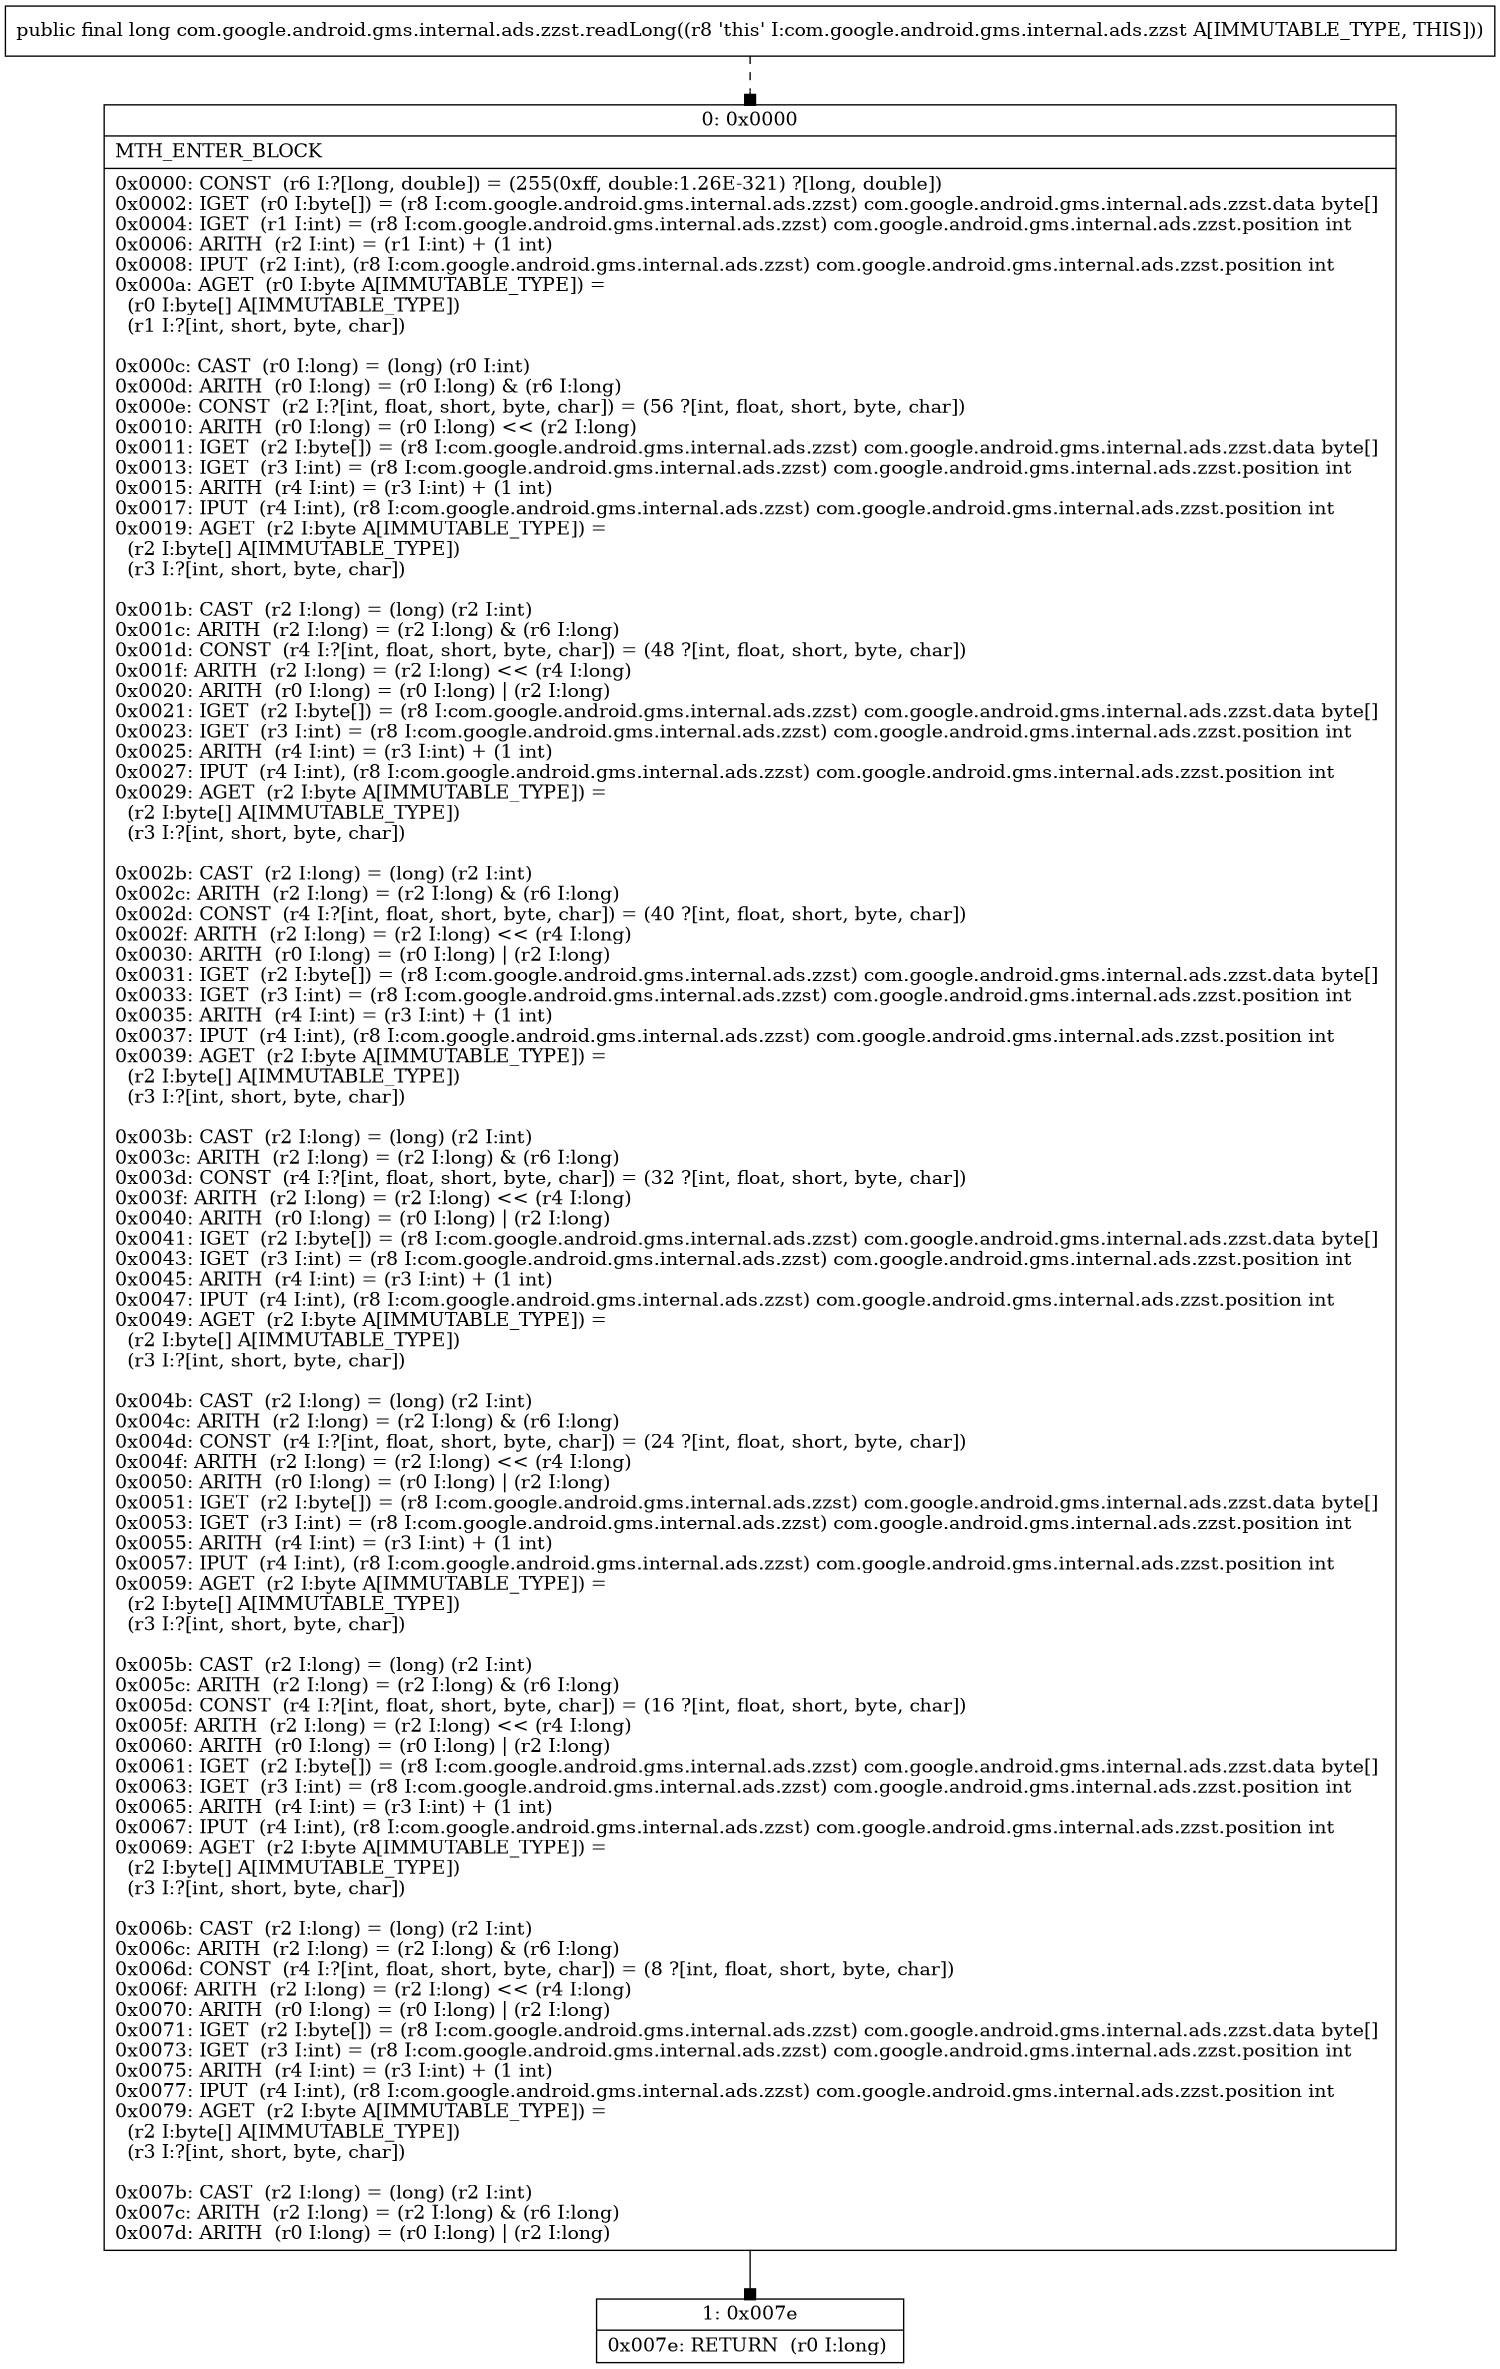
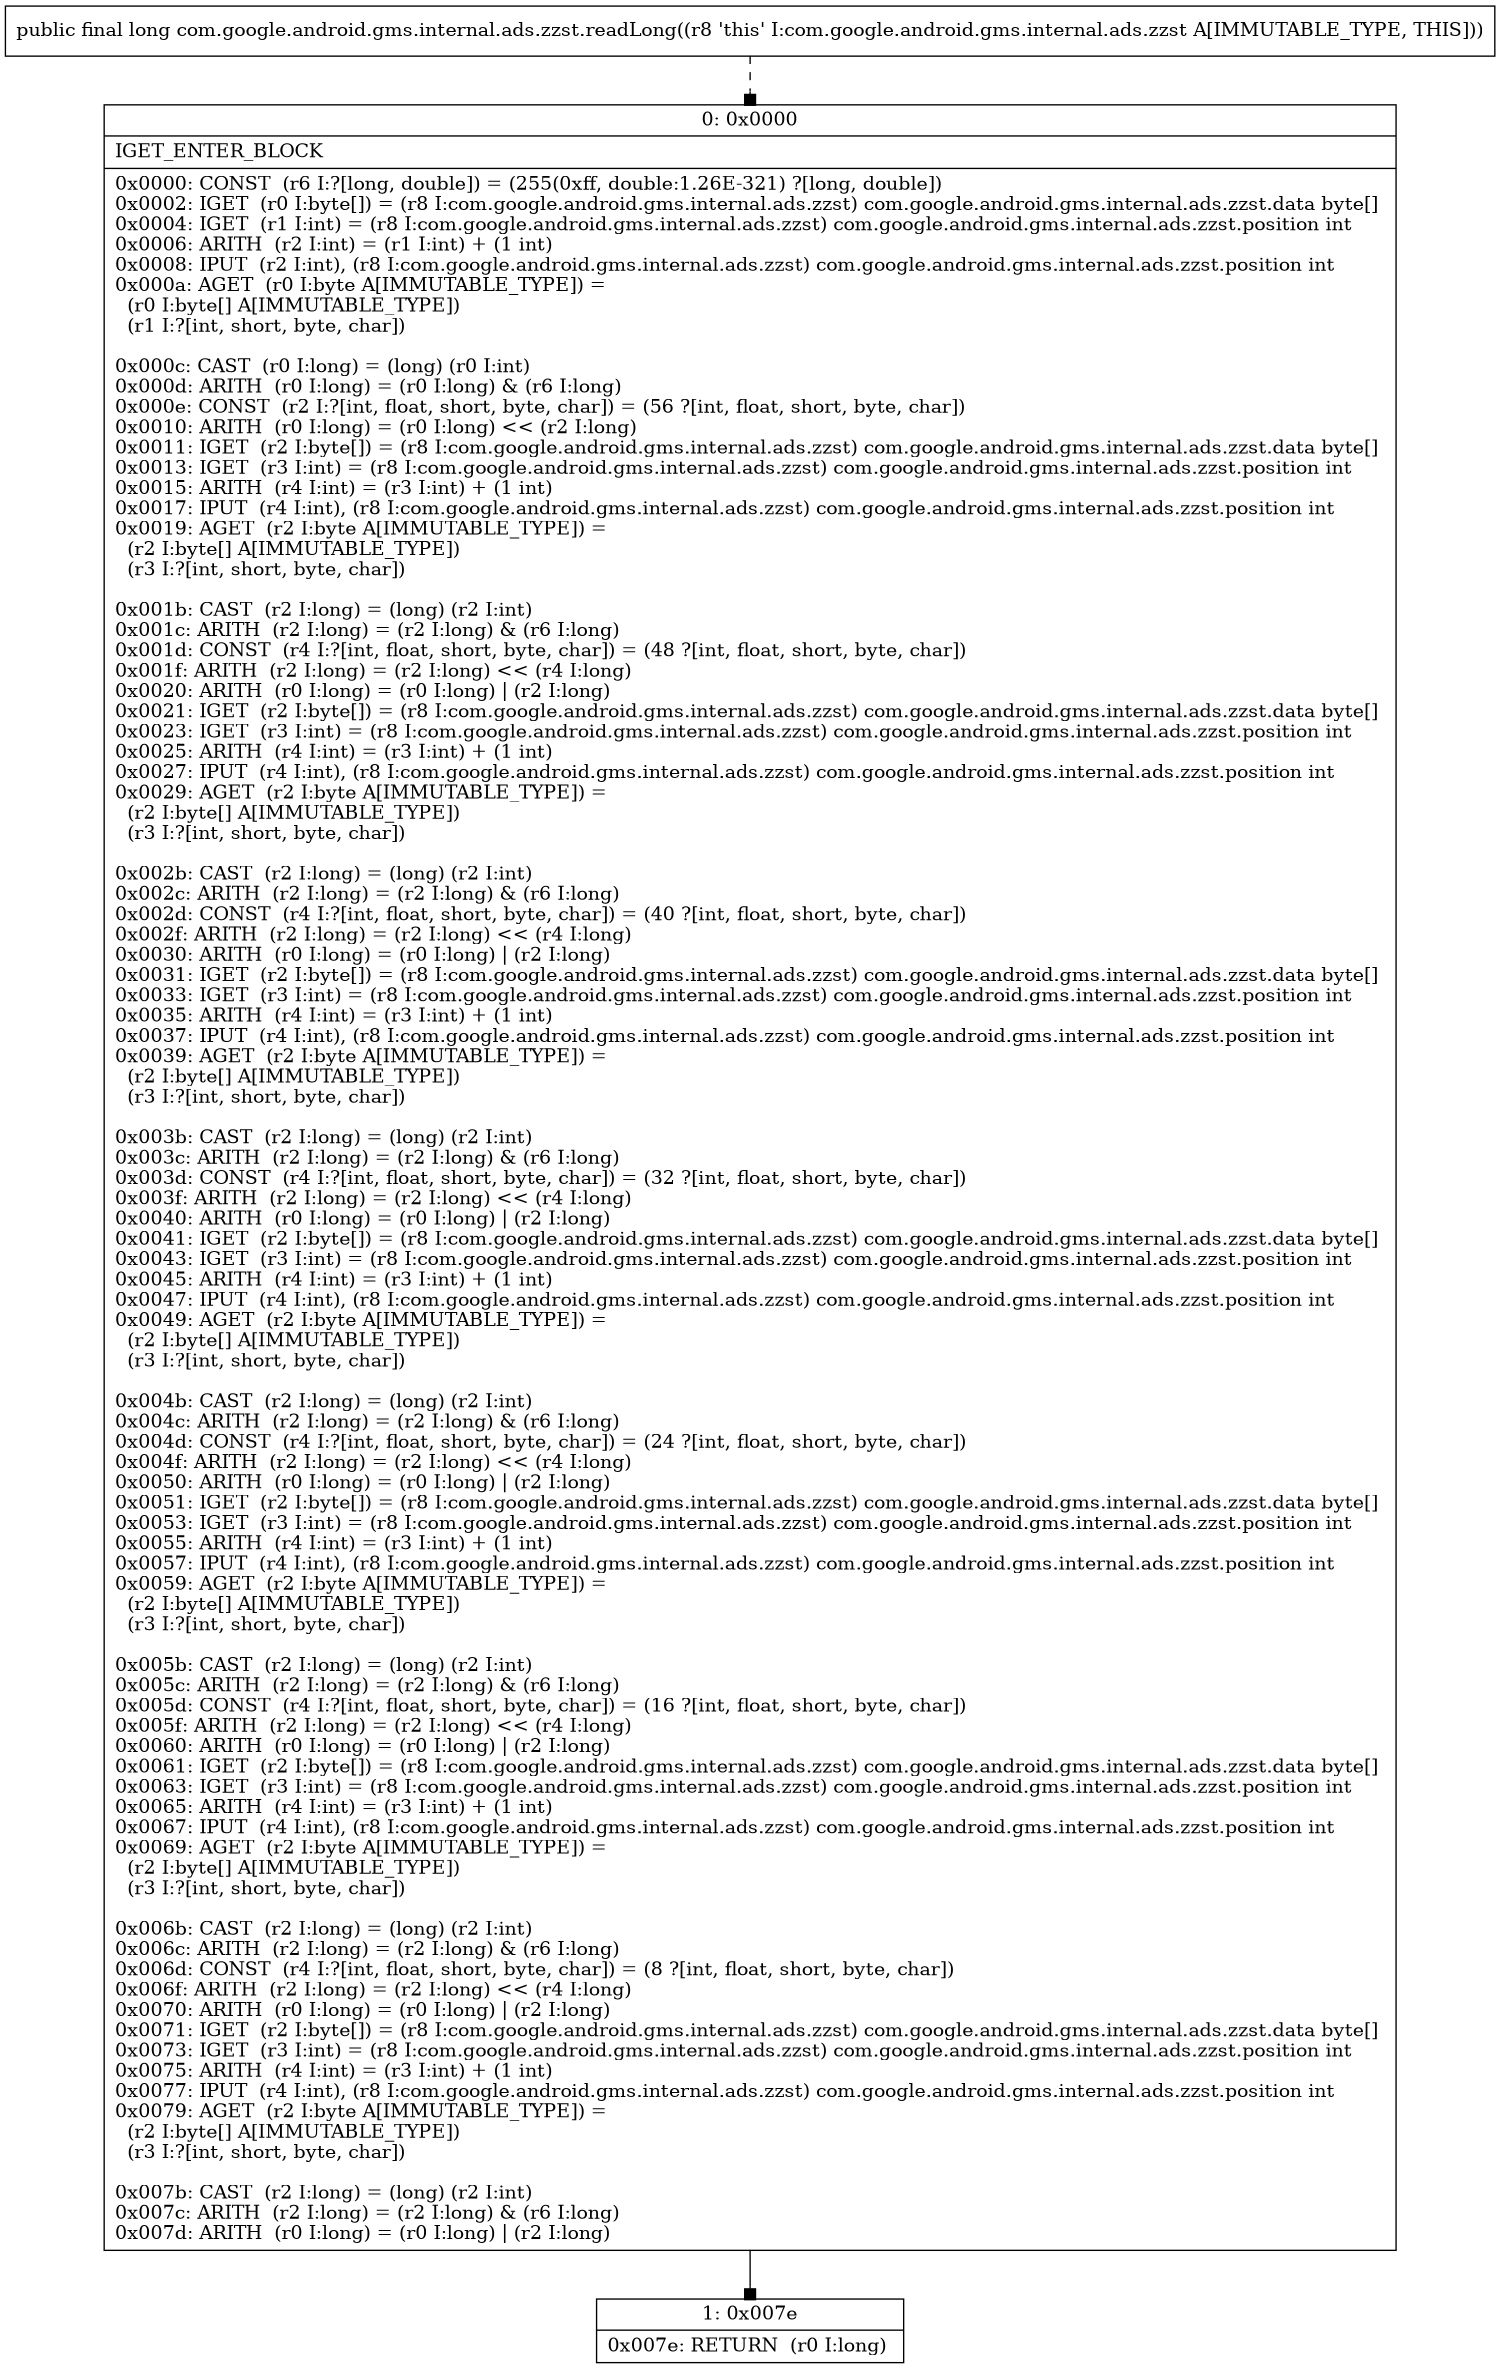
node "0: 0x0000": text "MTH_ENTER_BLOCK" -> "IGET_ENTER_BLOCK"
